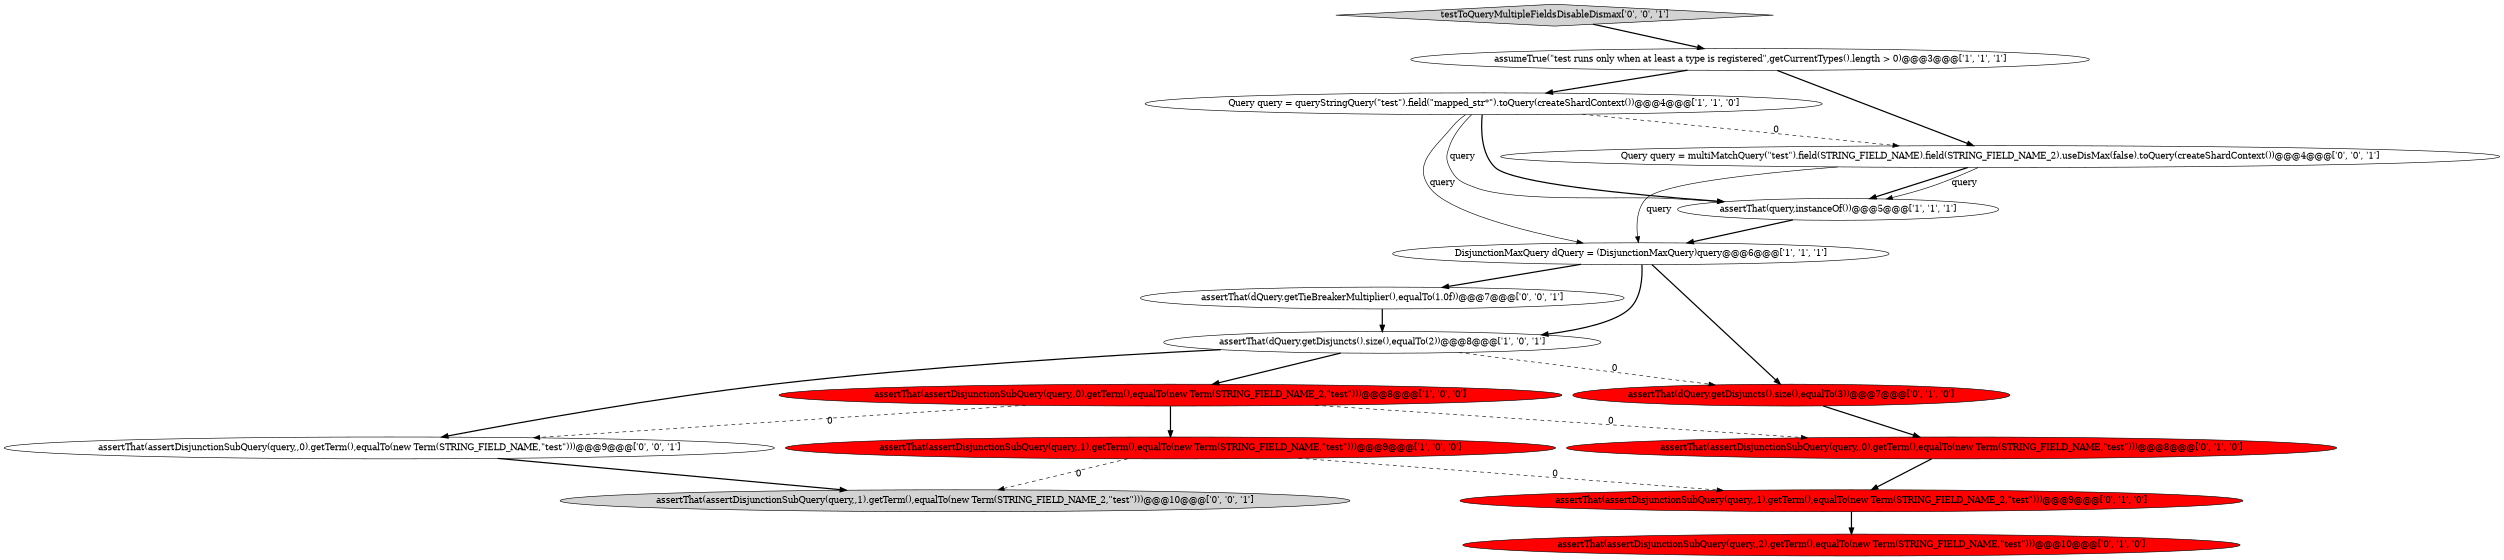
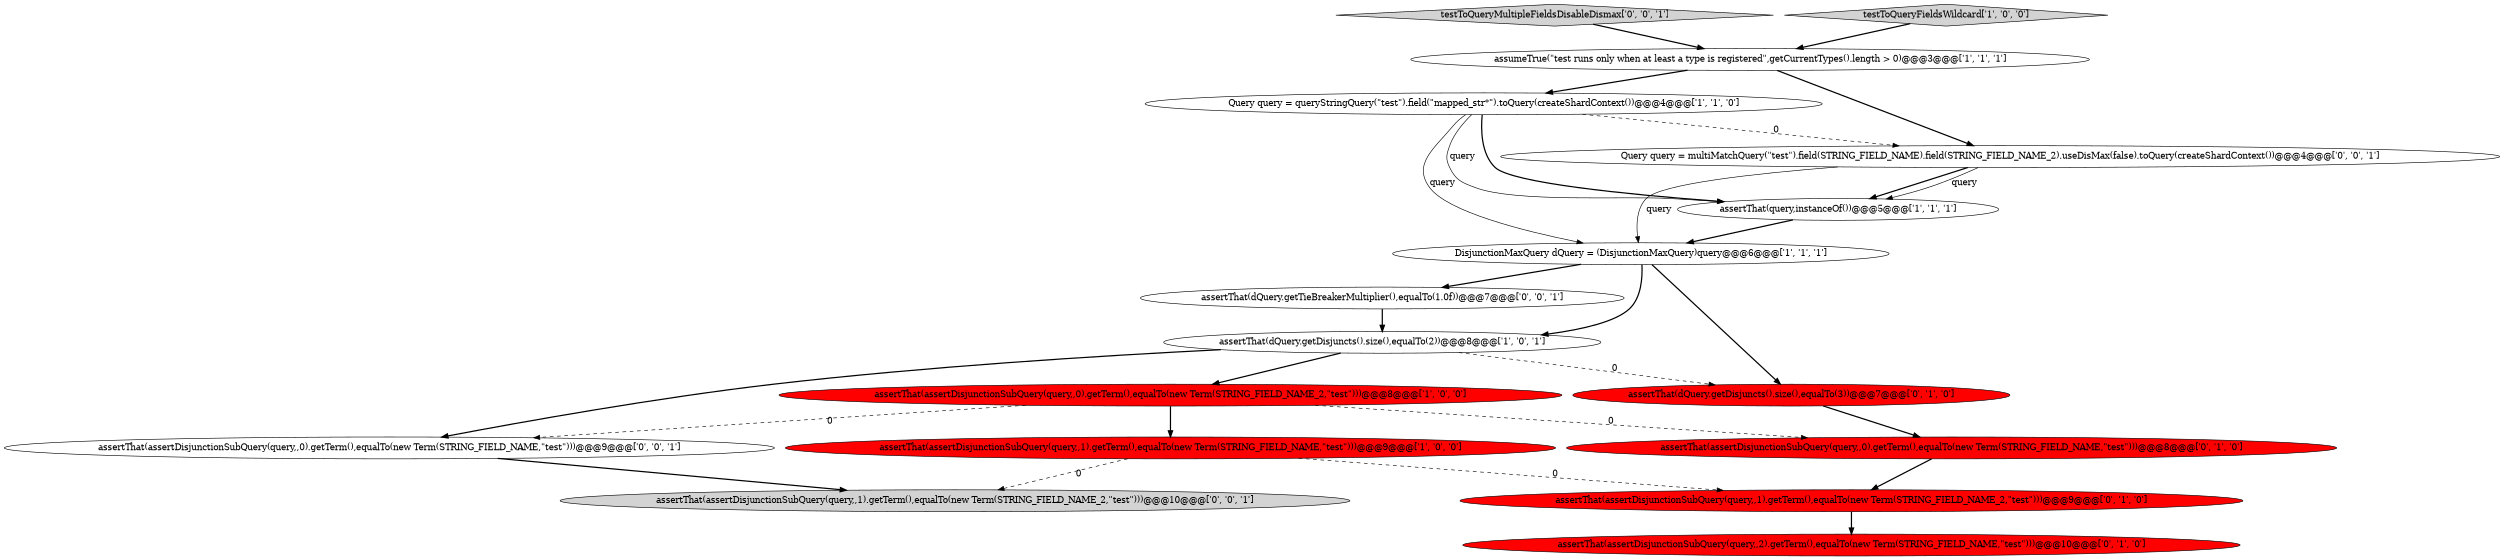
node "testToQueryFieldsWildcard['1', '0', '0']": added
